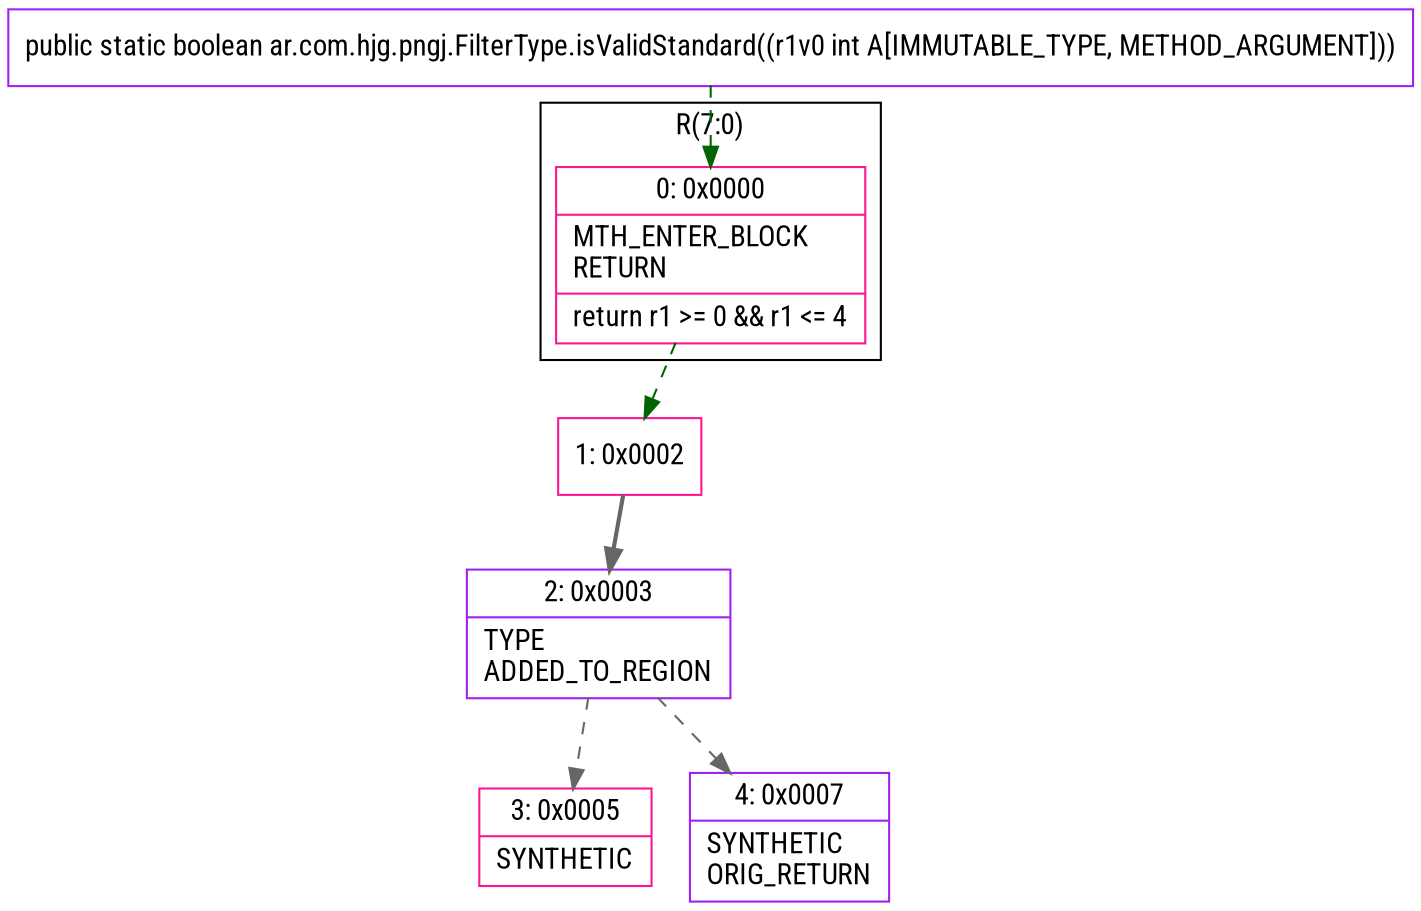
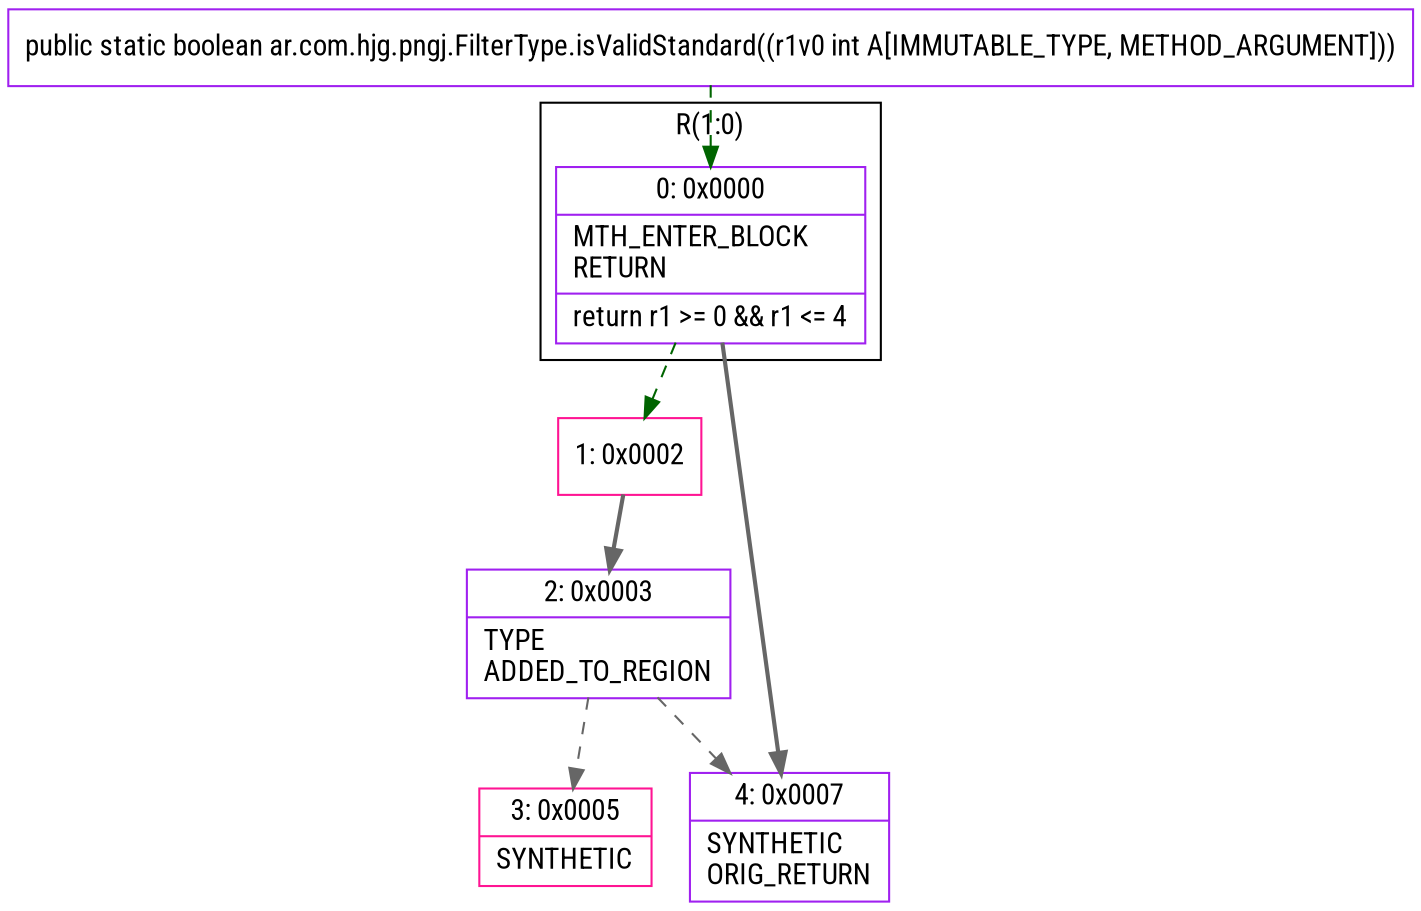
cluster "R(7:0)": label "R(7:0)" -> "R(1:0)"
node "0: 0x0000": color deeppink -> purple
edge "0: 0x0000" -> "4: 0x0007": added
